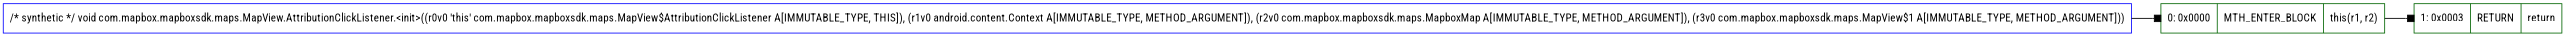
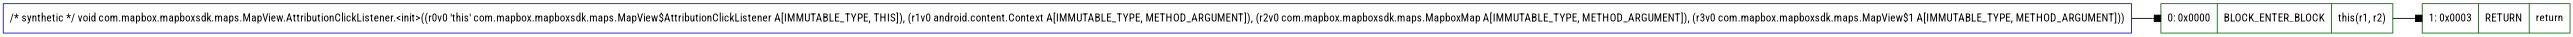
node "0: 0x0000": text "MTH_ENTER_BLOCK" -> "BLOCK_ENTER_BLOCK"
